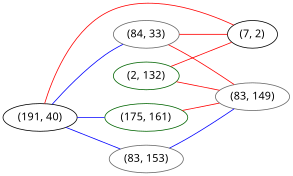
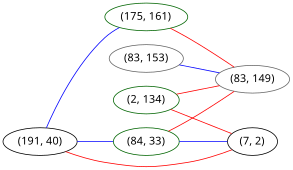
node "(84, 33)": color gray40 -> darkgreen
edge "(84, 33)" -- "(7, 2)": color red -> blue
node "(2, 132)": label "(2, 132)" -> "(2, 134)"
edge "(191, 40)" -- "(83, 153)": removed
